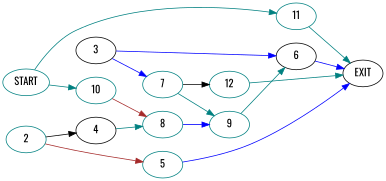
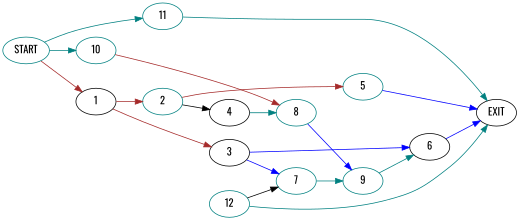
edge "7" -> "12": reversed
node "1": added
